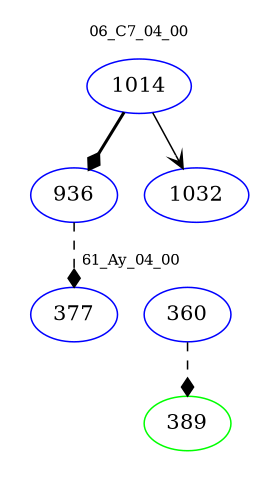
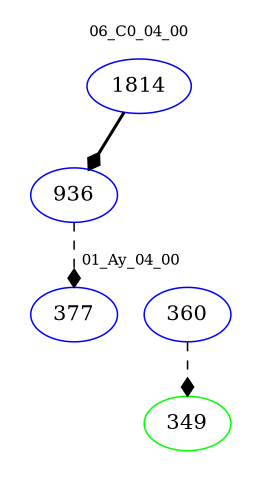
cluster "06_C7_04_00": label "06_C7_04_00" -> "06_C0_04_00"
node "1014": label "1014" -> "1814"
node "1032": removed
cluster "61_Ay_04_00": label "61_Ay_04_00" -> "01_Ay_04_00"
node "389": label "389" -> "349"
